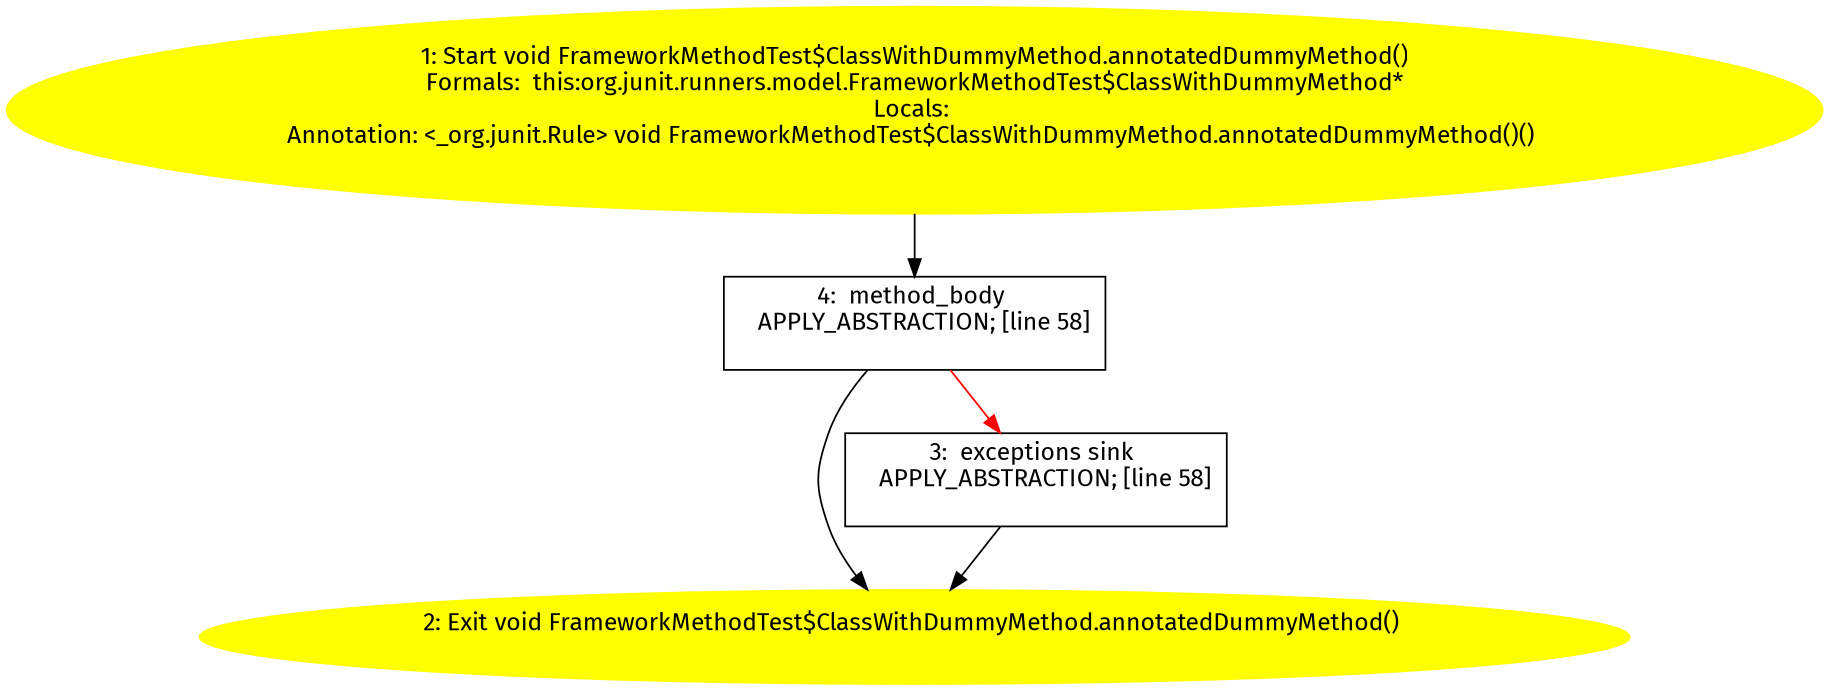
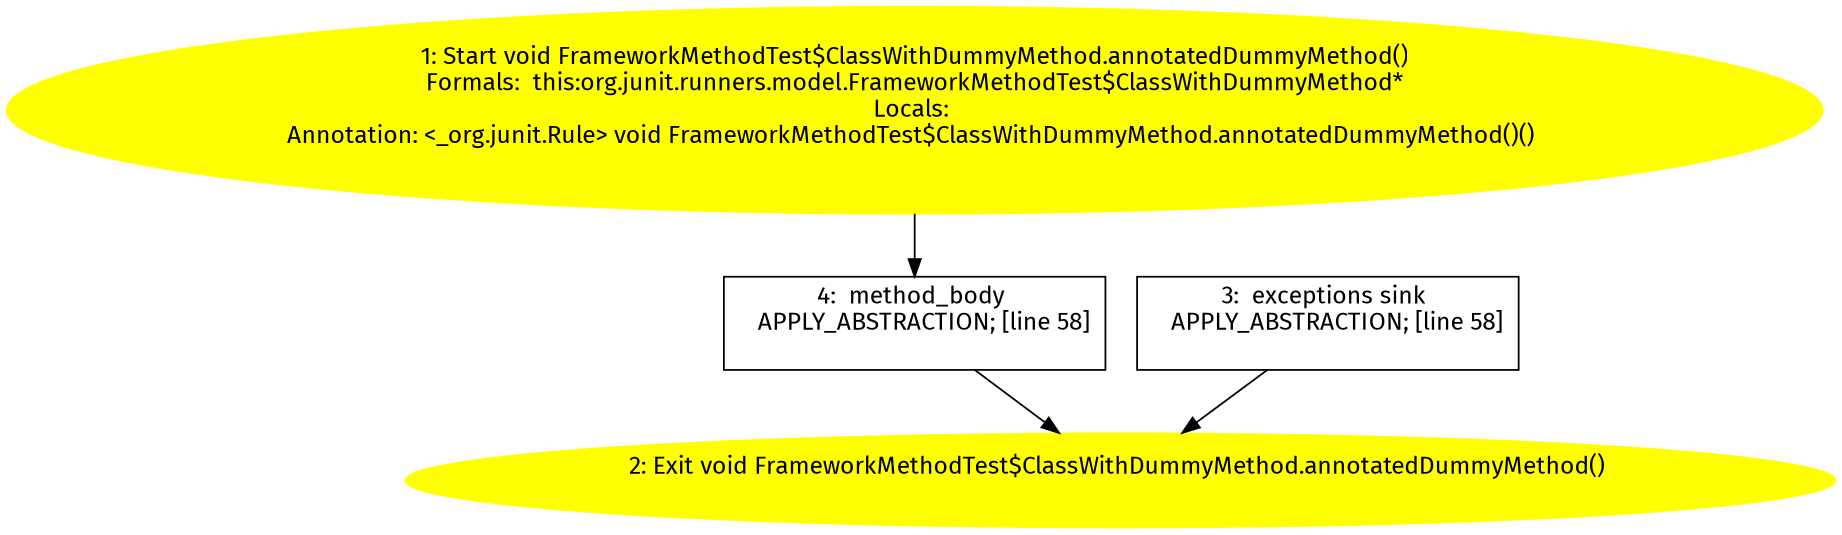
edge "4:  method_body APPLY_ABSTRACTION; [line 58]" -> "3:  exceptions sink APPLY_ABSTRACTION; [line 58]": removed
